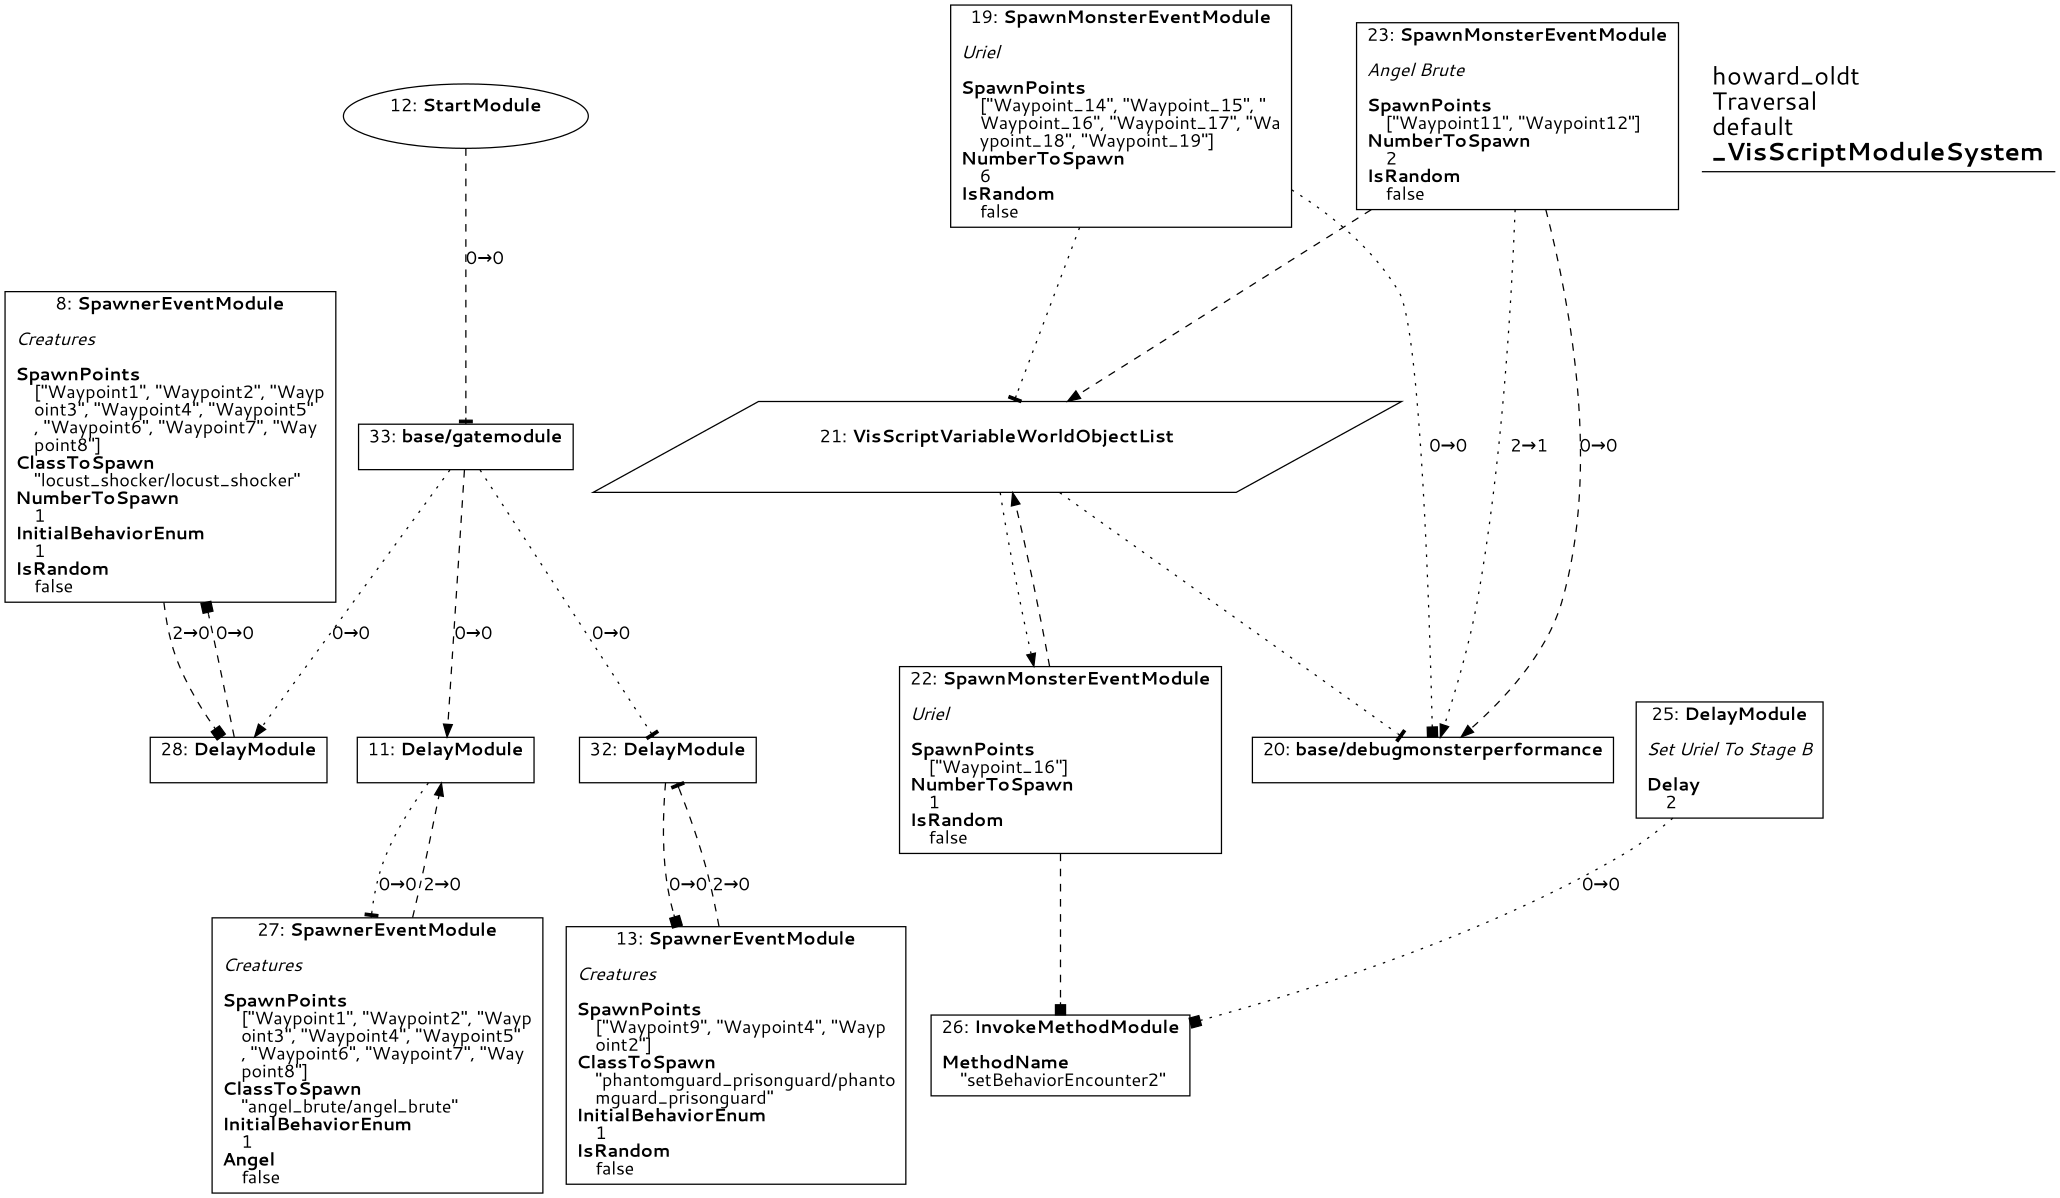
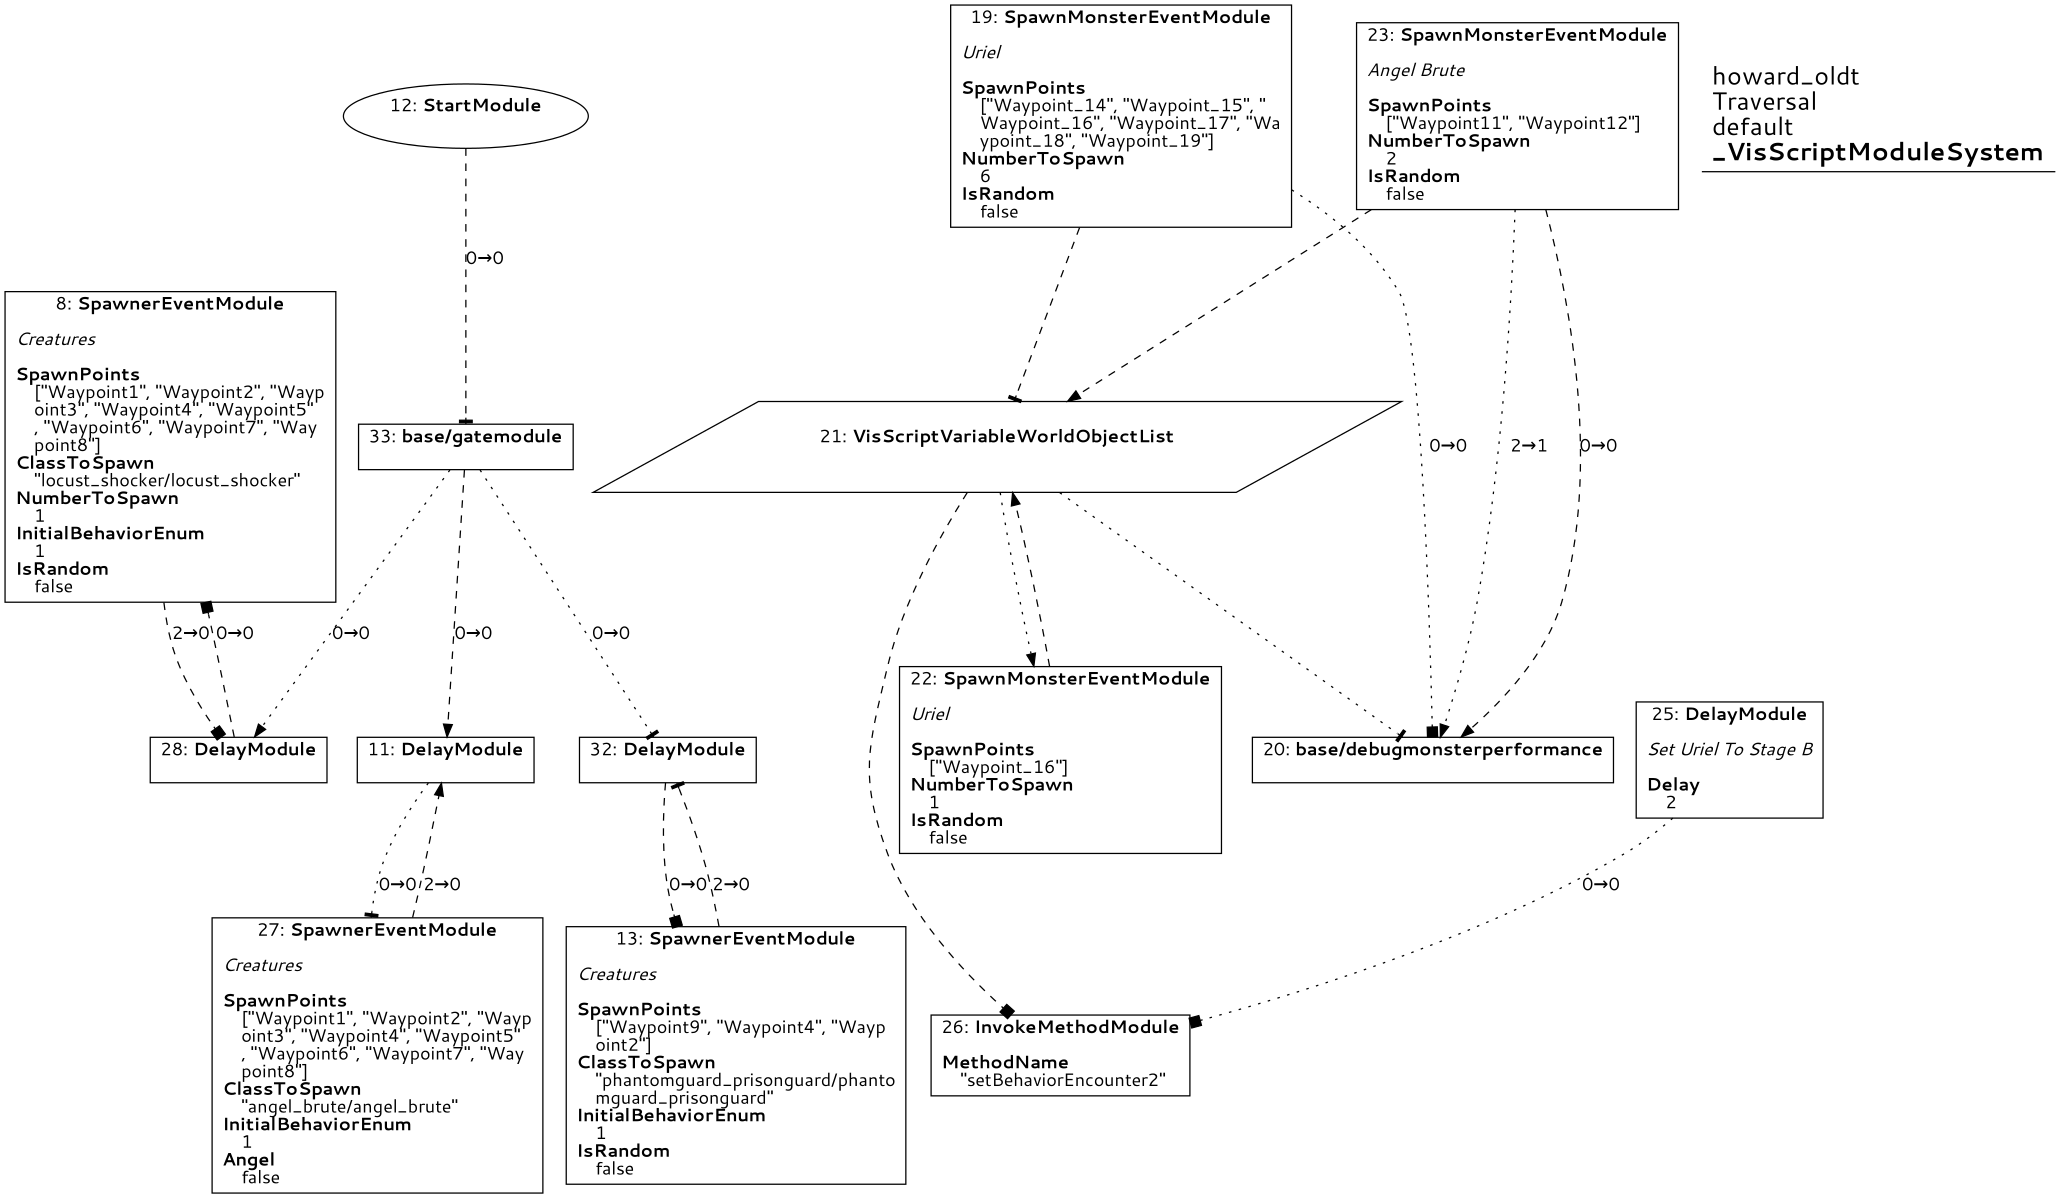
edge "19:" -> "21:": style dotted -> dashed
edge "22:" -> "26:": now "21:" -> "26:"
